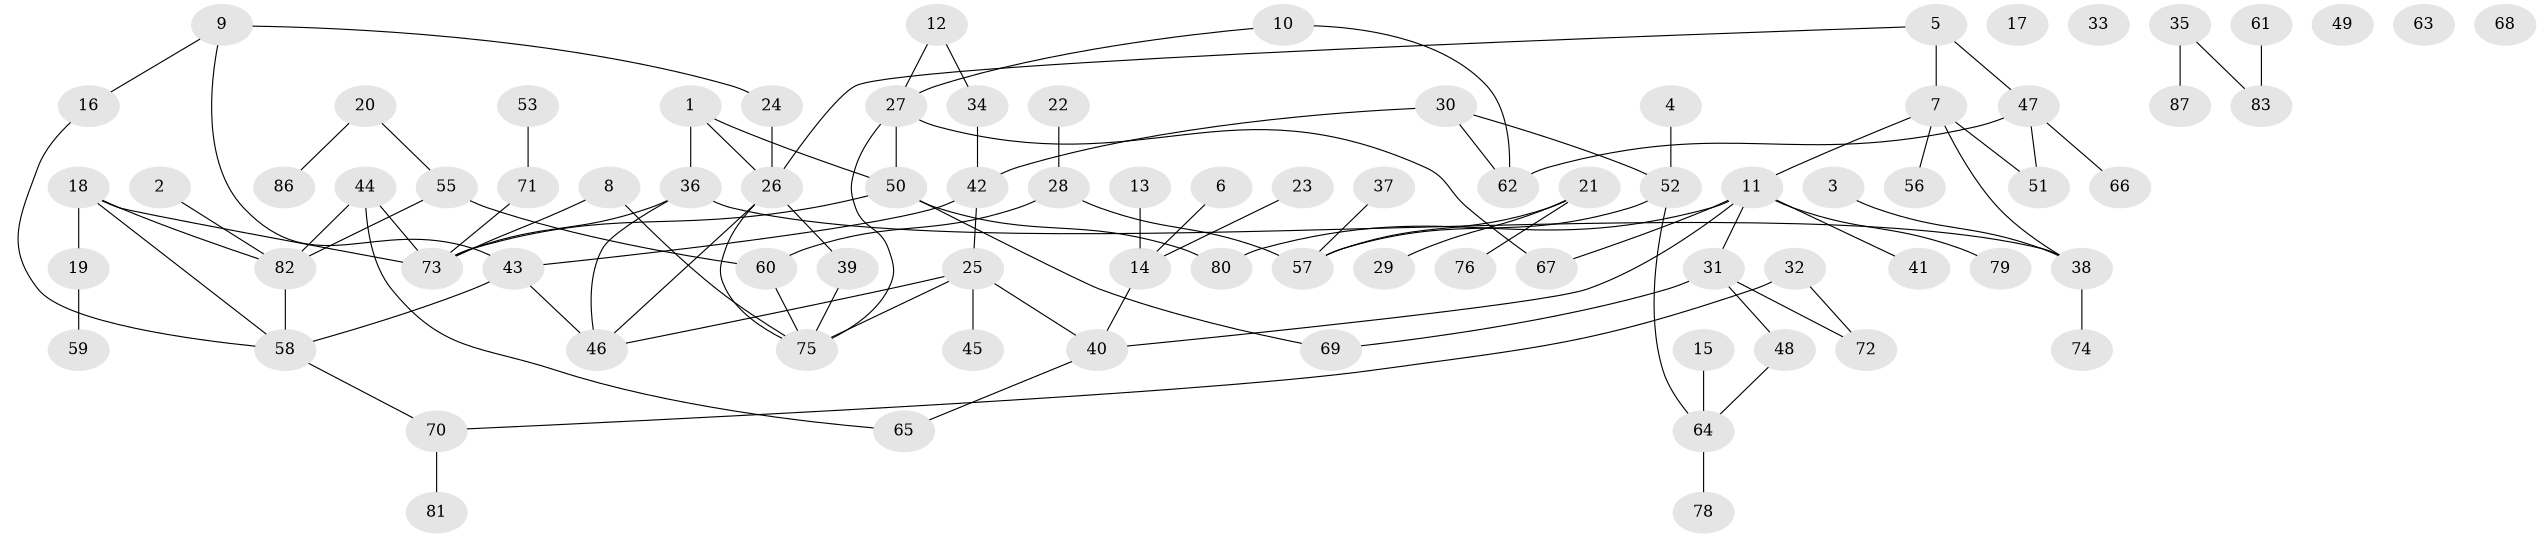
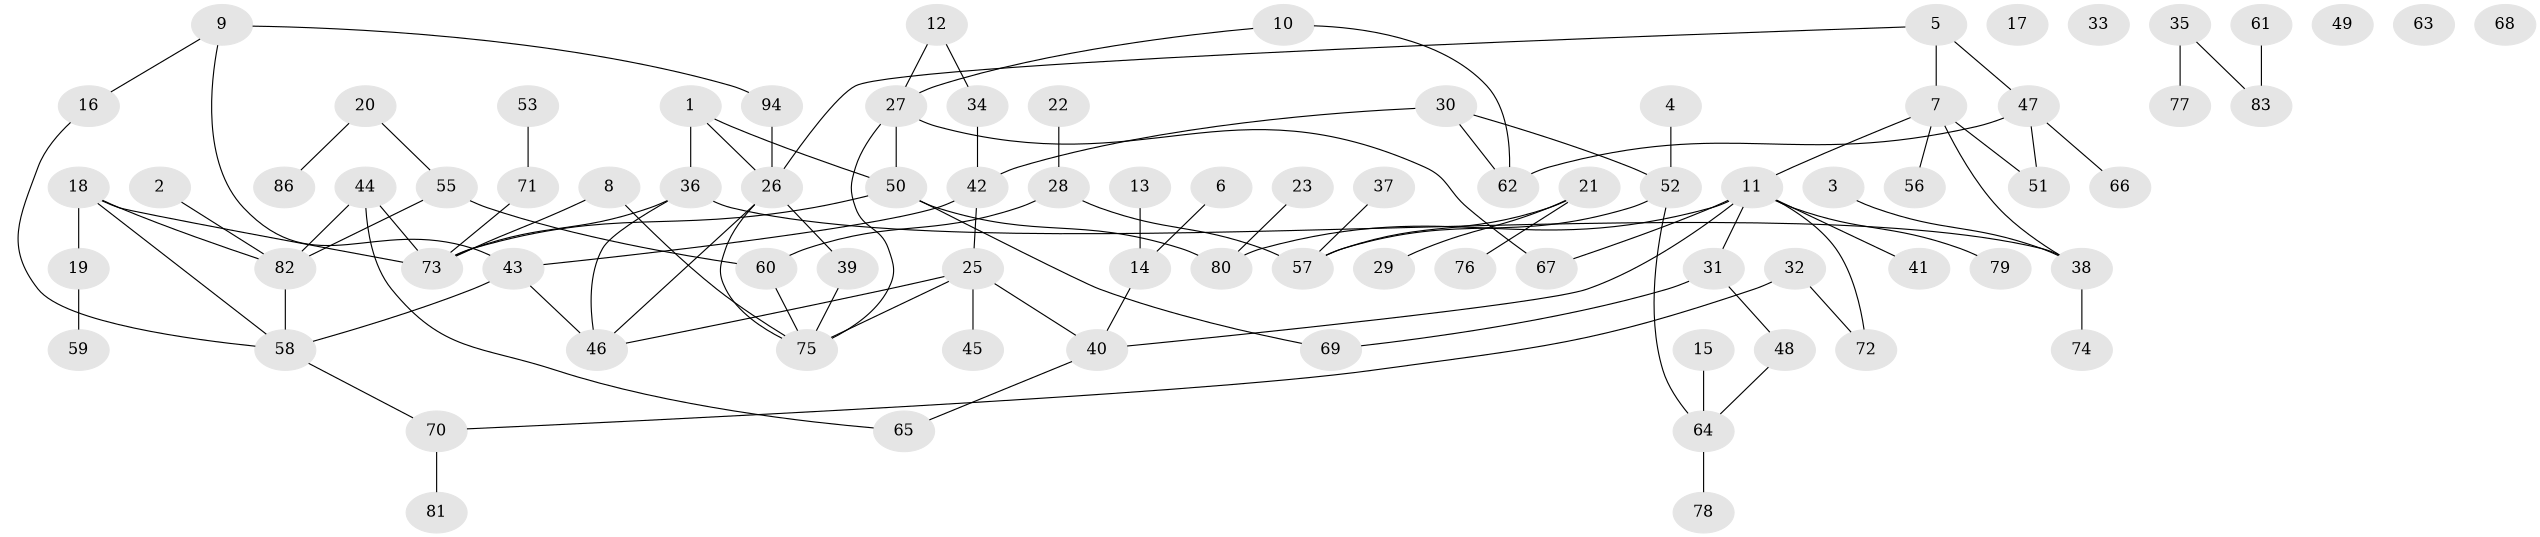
node "24": label "24" -> "94"
node "87": label "87" -> "77"
edge "23" -- "14": now "23" -- "80"
edge "31" -- "72": now "11" -- "72"
